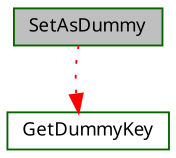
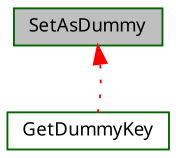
edge "SetAsDummy" -> "GetDummyKey": reversed
